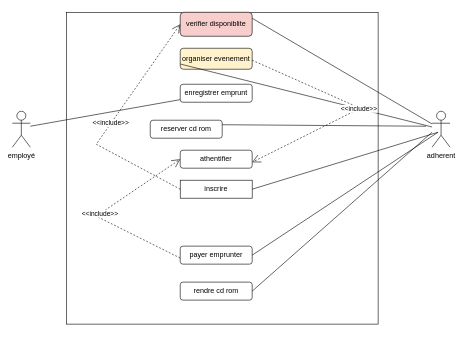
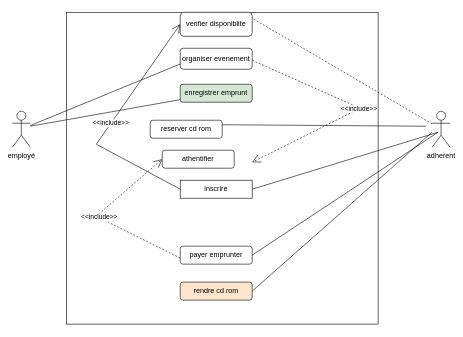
node "verifier disponiblite": fillcolor #f8cecc -> #ffffff
node "organiser evenement": fillcolor #fff2cc -> #ffffff
edge "verifier disponiblite" -- "adherent": style solid -> dashed
edge "organiser evenement" -- "adherent": now "organiser evenement" -- "employé"
node "enregistrer emprunt": fillcolor #ffffff -> #d5e8d4
node "athentifier": moved (216, 159) -> (198, 159)
edge "inscrire" -> "verifier disponiblite": style dashed -> solid
node "rendre cd rom": fillcolor #ffffff -> #ffe6cc
